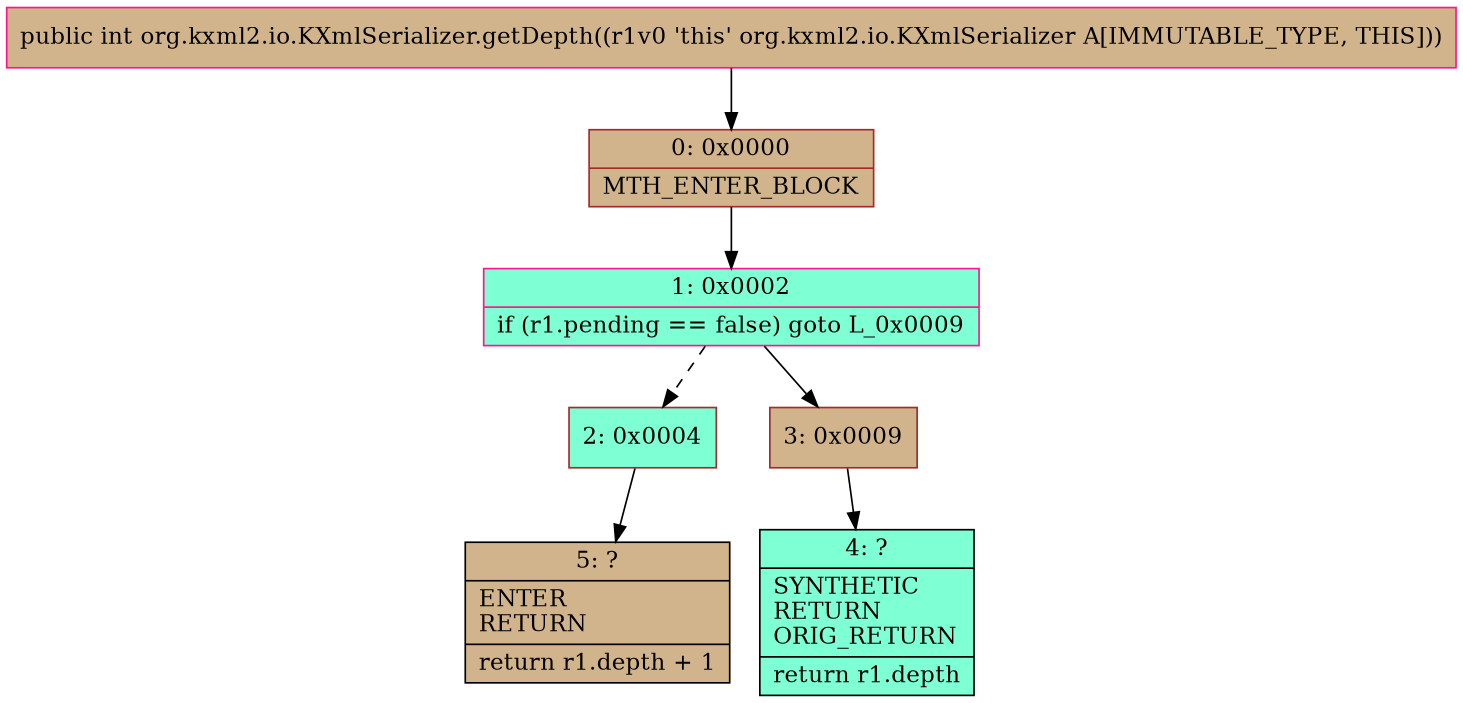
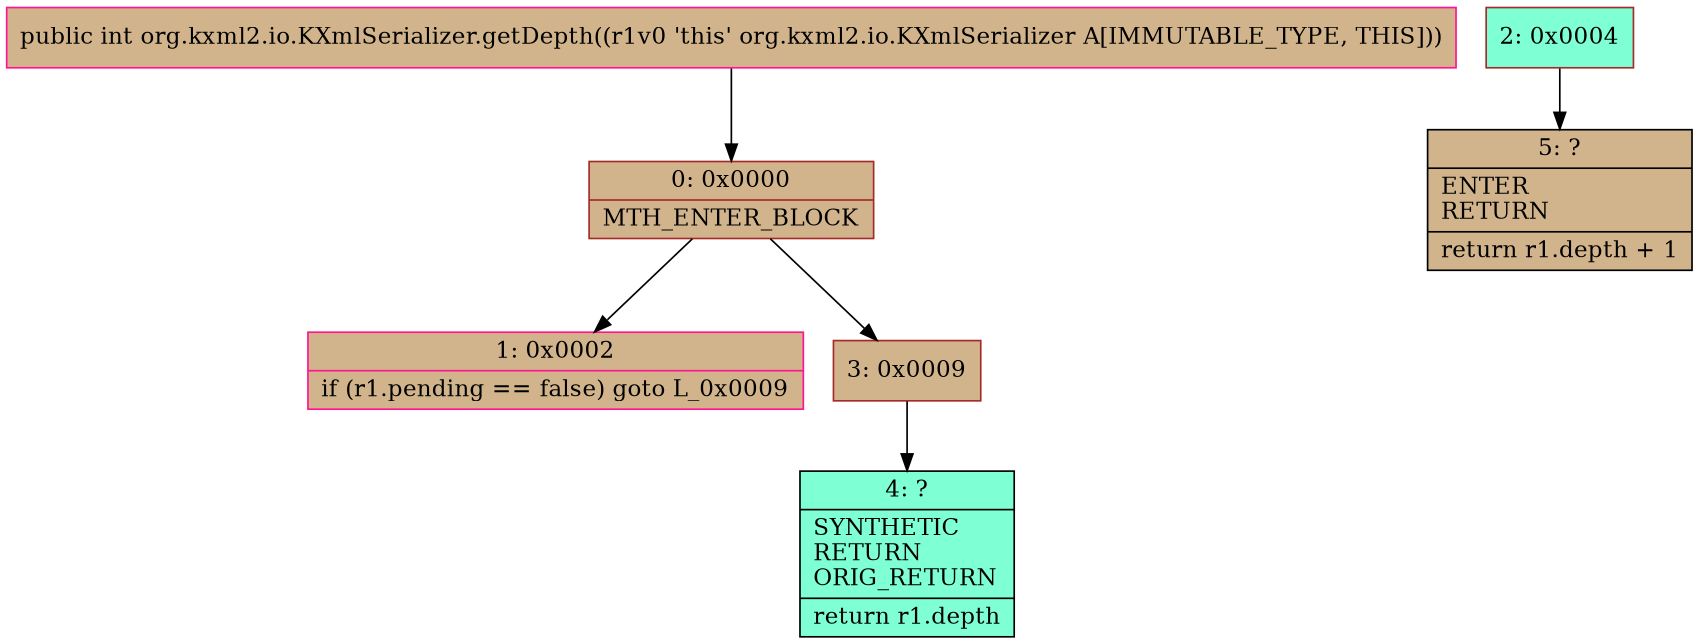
node "1: 0x0002": fillcolor aquamarine -> tan
edge "1: 0x0002" -> "2: 0x0004": removed
edge "1: 0x0002" -> "3: 0x0009": now "0: 0x0000" -> "3: 0x0009"
